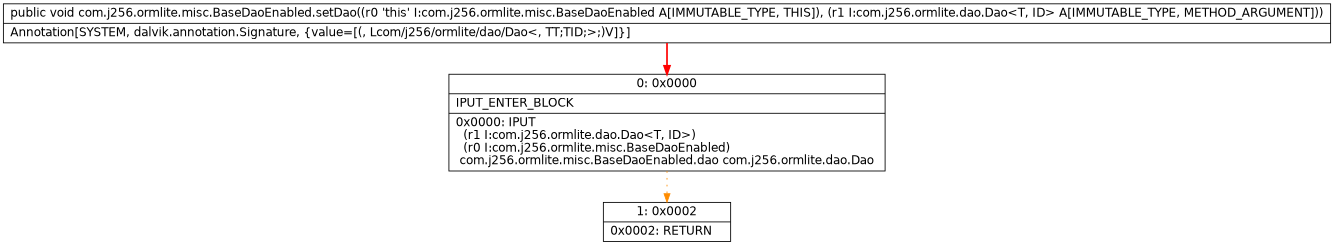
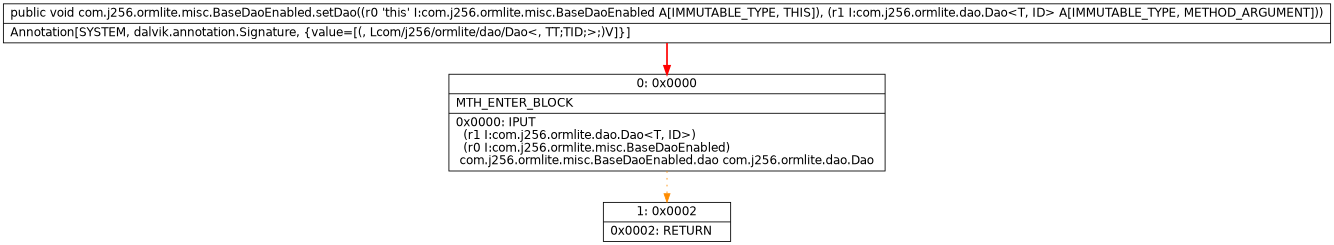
node "0: 0x0000": text "IPUT_ENTER_BLOCK" -> "MTH_ENTER_BLOCK"
